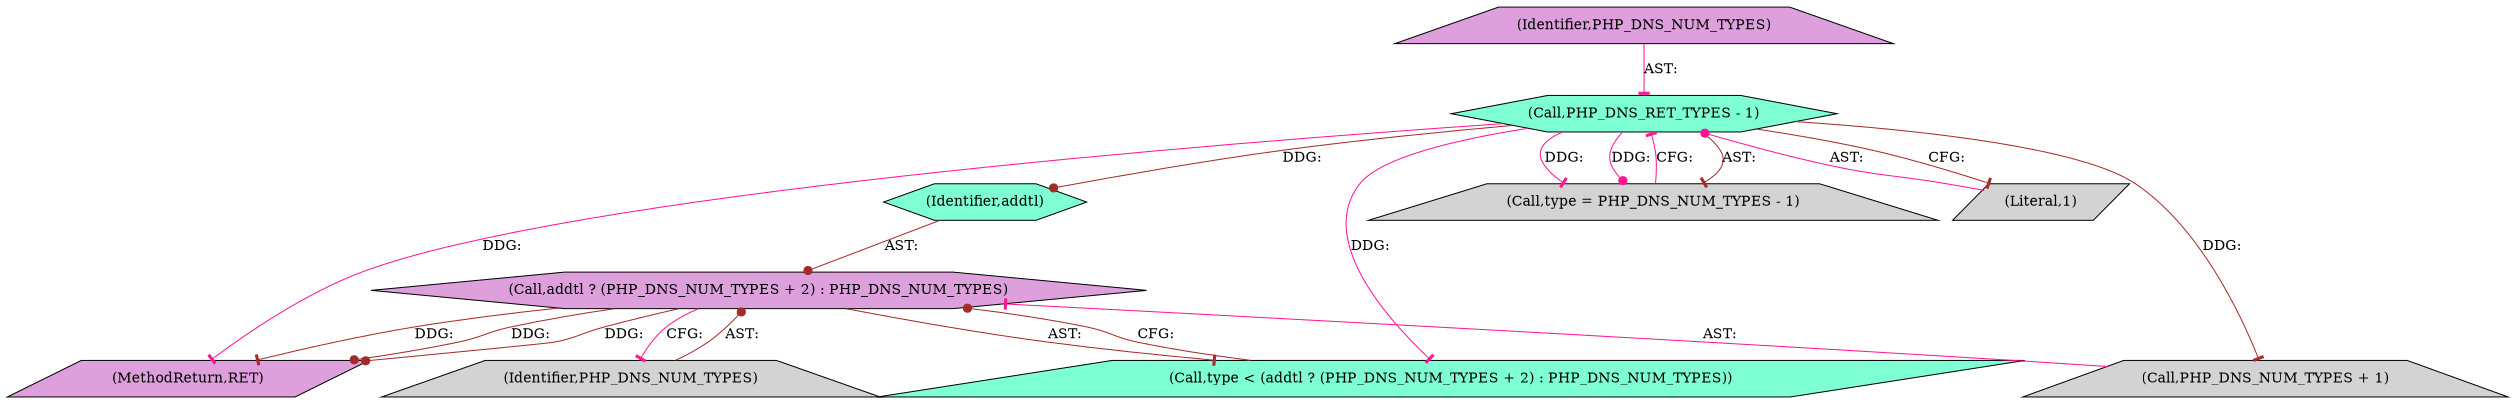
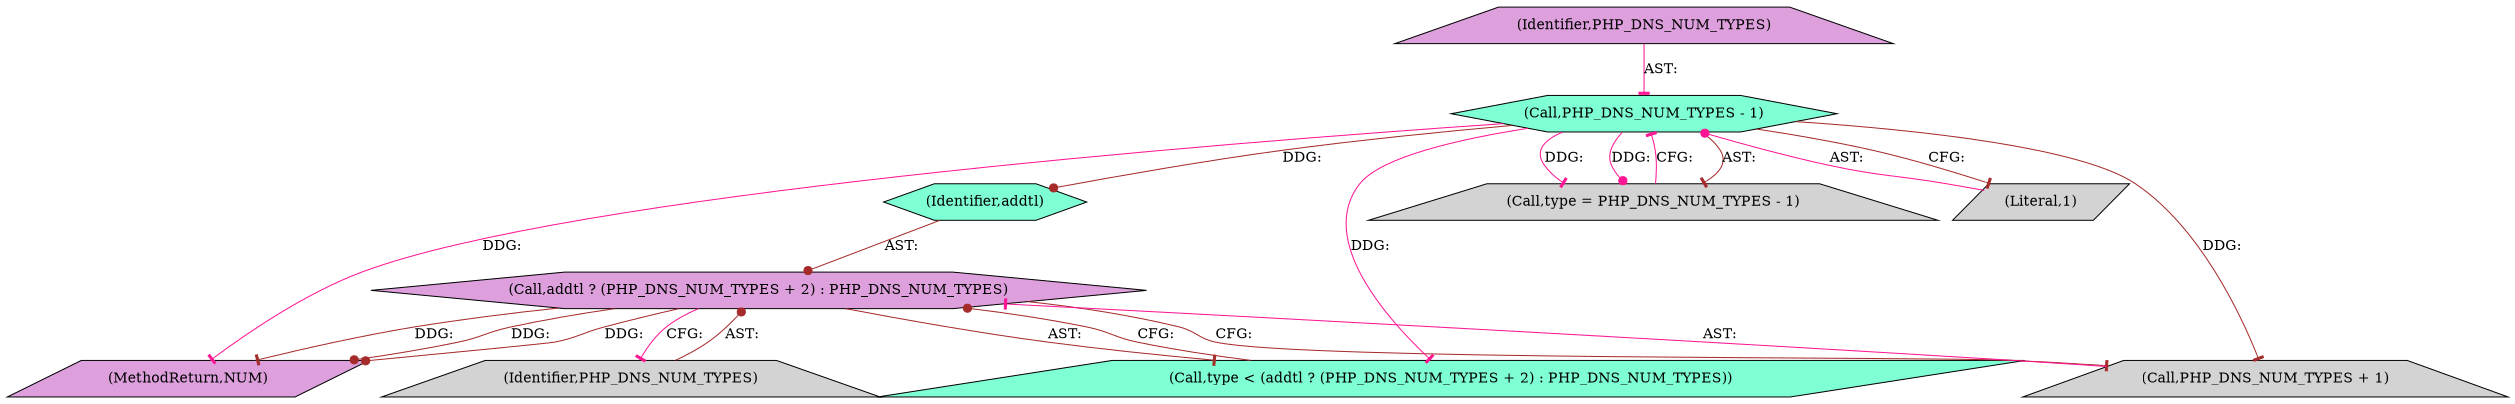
node "(Call,PHP_DNS_RET_TYPES - 1)": label "(Call,PHP_DNS_RET_TYPES - 1)" -> "(Call,PHP_DNS_NUM_TYPES - 1)"
edge "(Call,addtl ? (PHP_DNS_NUM_TYPES + 2) : PHP_DNS_NUM_TYPES)" -> "(Call,PHP_DNS_NUM_TYPES + 1)": added, label "CFG:"
node "(MethodReturn,RET)": label "(MethodReturn,RET)" -> "(MethodReturn,NUM)"
